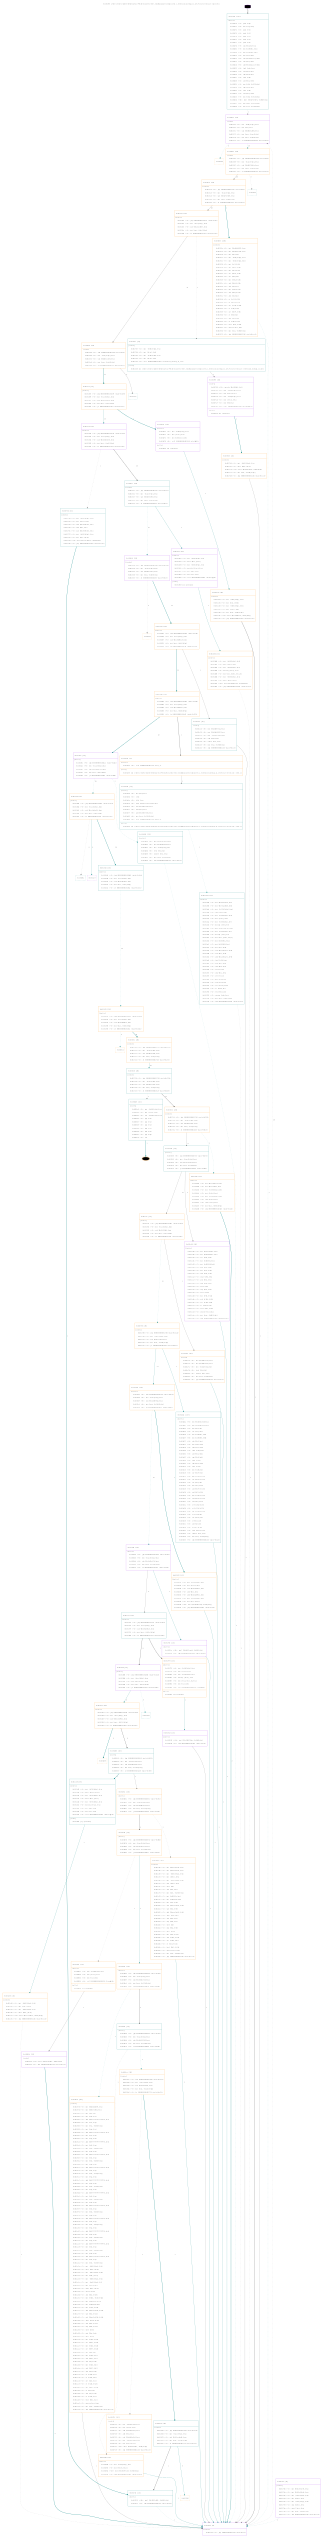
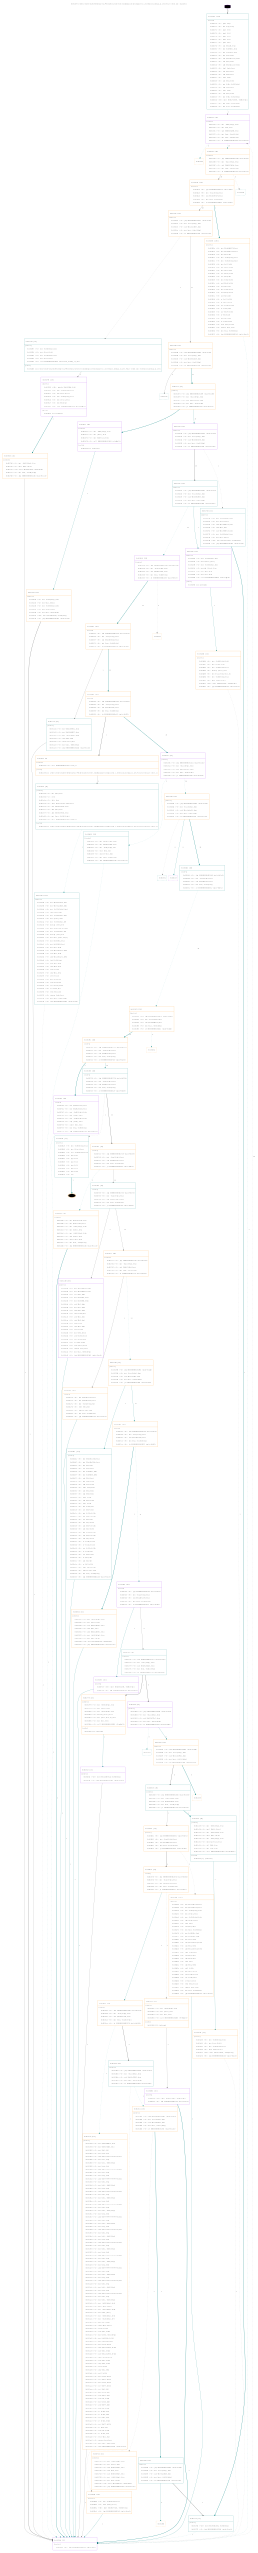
edge "0x40170c [28]" -> "0x401fd5 [36]": added, label "2"
